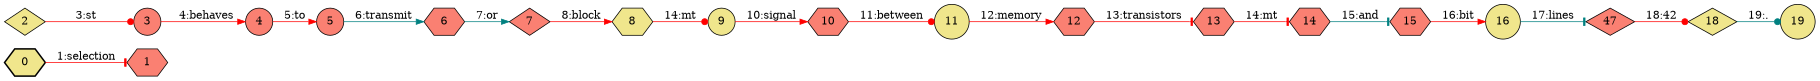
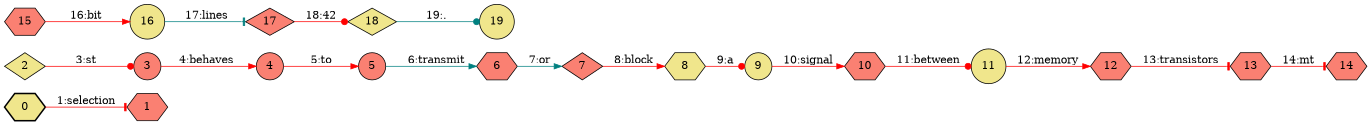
edge "8" -> "9": label "14:mt" -> "9:a"
edge "14" -> "15": removed, label "15:and"
node "47": label "47" -> "17"
